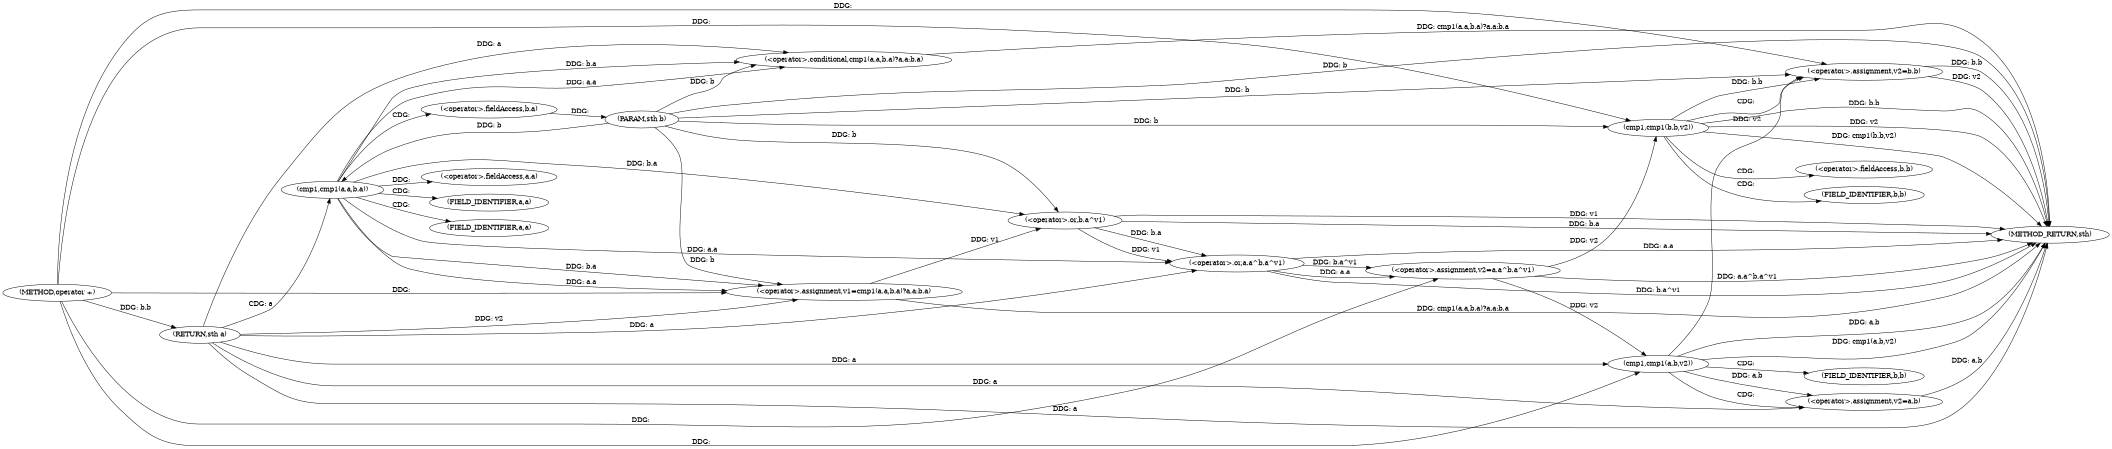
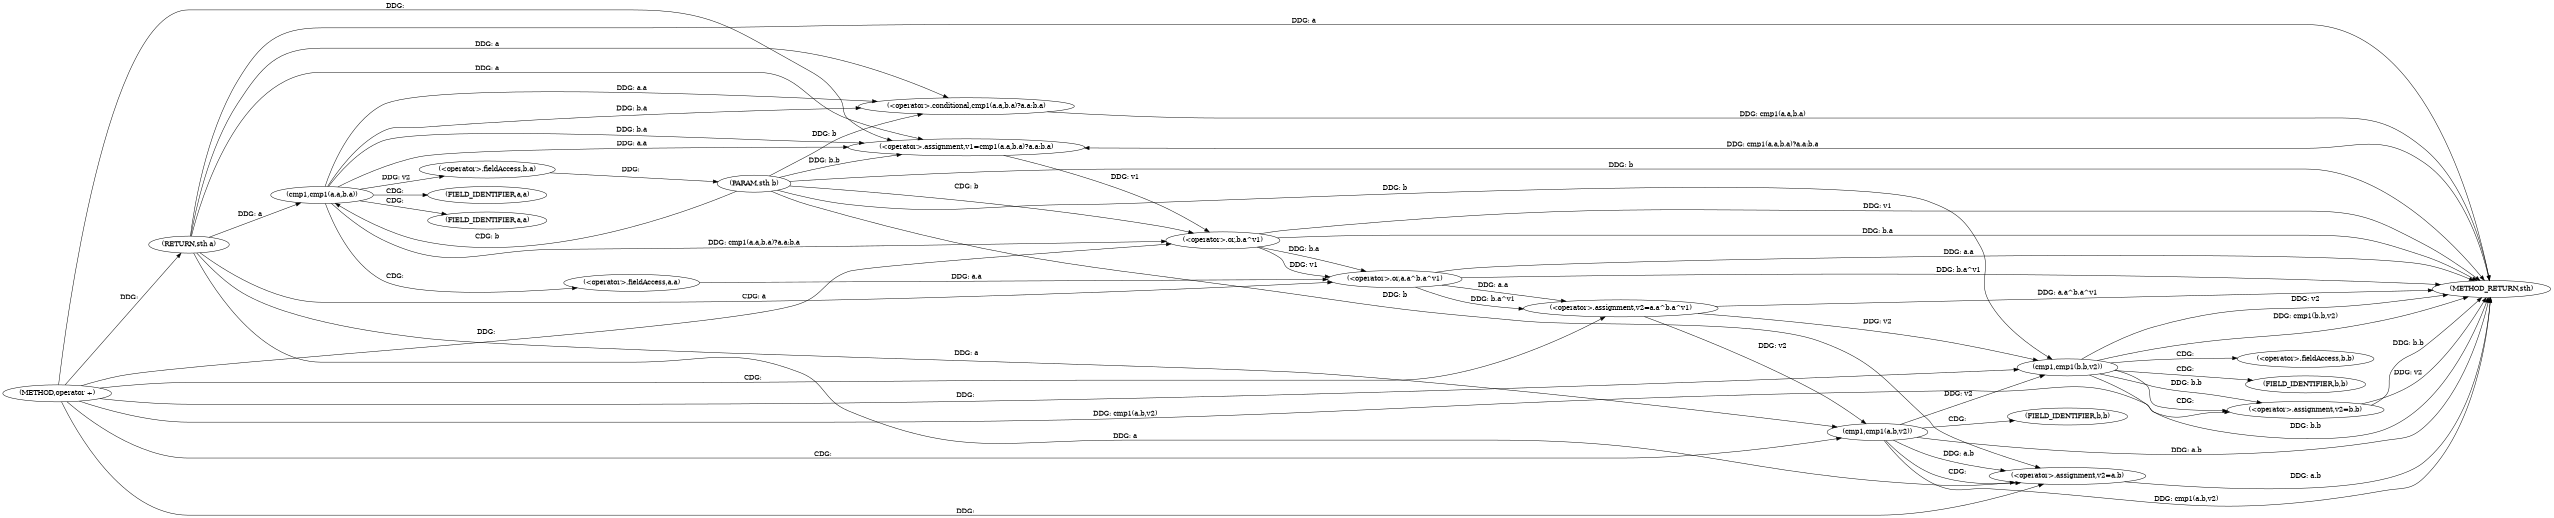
edge "(METHOD,operator +)" -> "(<operator>.assignment,v2=b.b)": label "DDG: " -> "DDG: cmp1(a.b,v2)"
edge "(<operator>.conditional,cmp1(a.a,b.a)?a.a:b.a)" -> "(METHOD_RETURN,sth)": label "DDG: cmp1(a.a,b.a)?a.a:b.a" -> "DDG: cmp1(a.a,b.a)"
edge "(PARAM,sth b)" -> "(<operator>.assignment,v2=b.b)": now "(PARAM,sth b)" -> "(<operator>.assignment,v2=a.b)"
edge "(cmp1,cmp1(a.a,b.a))" -> "(<operator>.fieldAccess,b.a)": label "CDG: " -> "DDG: v2"
edge "(PARAM,sth b)" -> "(cmp1,cmp1(a.a,b.a))": label "DDG: b" -> "CDG: b"
edge "(PARAM,sth b)" -> "(<operator>.or,b.a^v1)": label "DDG: b" -> "CDG: b"
edge "(cmp1,cmp1(a.a,b.a))" -> "(<operator>.or,b.a^v1)": label "DDG: b.a" -> "DDG: cmp1(a.a,b.a)?a.a:b.a"
edge "(cmp1,cmp1(a.a,b.a))" -> "(<operator>.fieldAccess,a.a)": label "DDG: " -> "CDG: "
edge "(cmp1,cmp1(a.b,v2))" -> "(<operator>.assignment,v2=b.b)": now "(cmp1,cmp1(a.b,v2))" -> "(cmp1,cmp1(b.b,v2))"
edge "(cmp1,cmp1(a.a,b.a))" -> "(<operator>.or,a.a^b.a^v1)": now "(<operator>.fieldAccess,a.a)" -> "(<operator>.or,a.a^b.a^v1)"
edge "(PARAM,sth b)" -> "(<operator>.assignment,v1=cmp1(a.a,b.a)?a.a:b.a)": label "DDG: b" -> "DDG: b.b"
edge "(RETURN,sth a)" -> "(cmp1,cmp1(a.a,b.a))": label "CDG: a" -> "DDG: a"
edge "(METHOD,operator +)" -> "(RETURN,sth a)": label "DDG: b.b" -> "DDG: "
edge "(<operator>.assignment,v1=cmp1(a.a,b.a)?a.a:b.a)" -> "(METHOD_RETURN,sth)": reversed
edge "(RETURN,sth a)" -> "(<operator>.assignment,v1=cmp1(a.a,b.a)?a.a:b.a)": label "DDG: v2" -> "DDG: a"
edge "(RETURN,sth a)" -> "(<operator>.or,a.a^b.a^v1)": label "DDG: a" -> "CDG: a"
edge "(METHOD,operator +)" -> "(<operator>.or,b.a^v1)": added, label "DDG:"
edge "(METHOD,operator +)" -> "(<operator>.assignment,v2=a.a^b.a^v1)": label "DDG: " -> "CDG: "
edge "(METHOD,operator +)" -> "(cmp1,cmp1(a.b,v2))": label "DDG: " -> "CDG: "
edge "(METHOD,operator +)" -> "(<operator>.assignment,v2=a.b)": added, label "DDG:"
